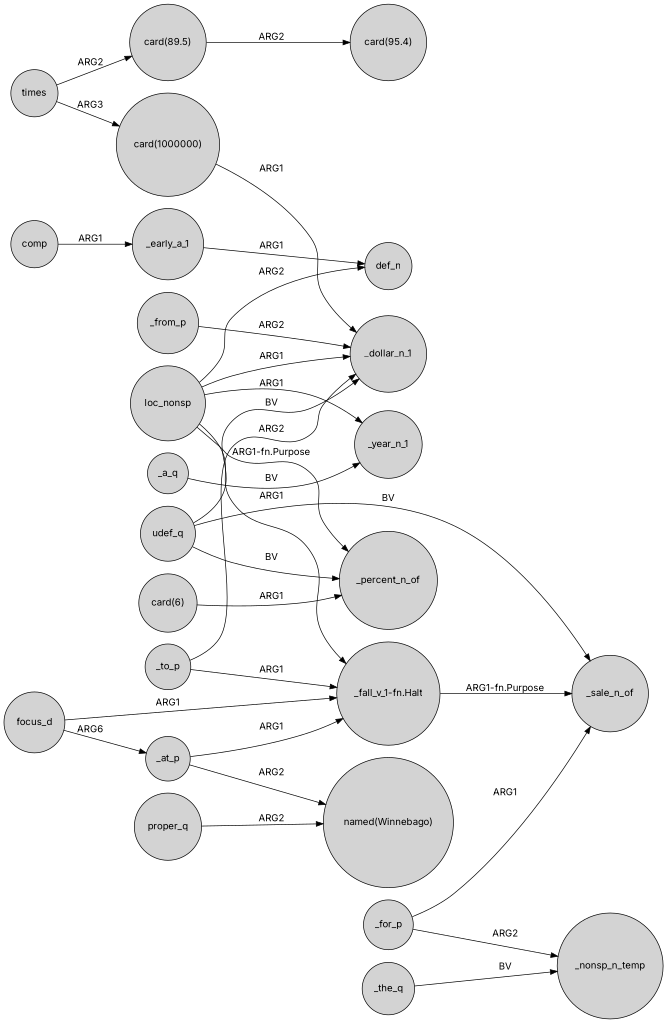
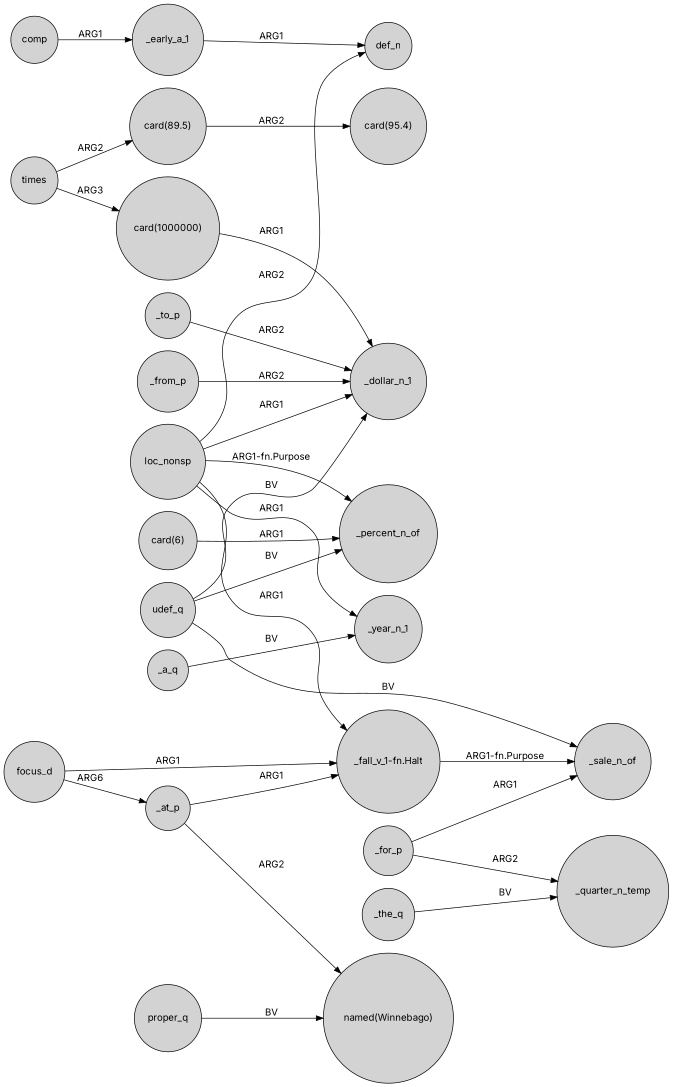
edge "_to_p" -> "_fall_v_1-fn.Halt": removed, label "ARG1"
edge "proper_q" -> "named(Winnebago)": label "ARG2" -> "BV"
node "_nonsp_n_temp": label "_nonsp_n_temp" -> "_quarter_n_temp"
